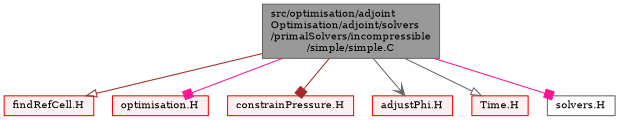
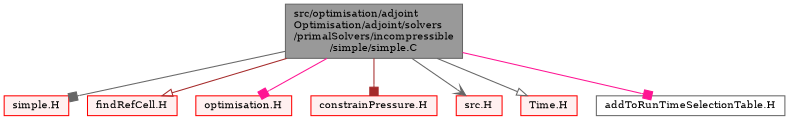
node "simple.H": added
node "adjustPhi.H": label "adjustPhi.H" -> "src.H"
node "solvers.H": label "solvers.H" -> "addToRunTimeSelectionTable.H"
